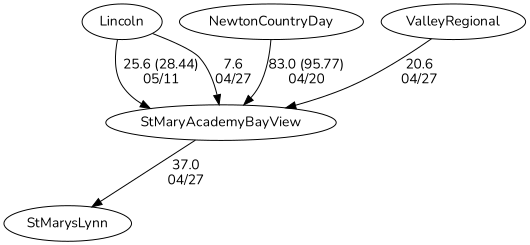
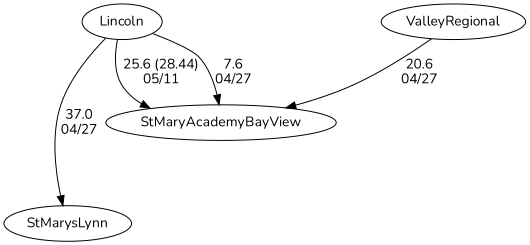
node "NewtonCountryDay": removed
edge "StMaryAcademyBayView" -> "StMarysLynn": now "Lincoln" -> "StMarysLynn"
